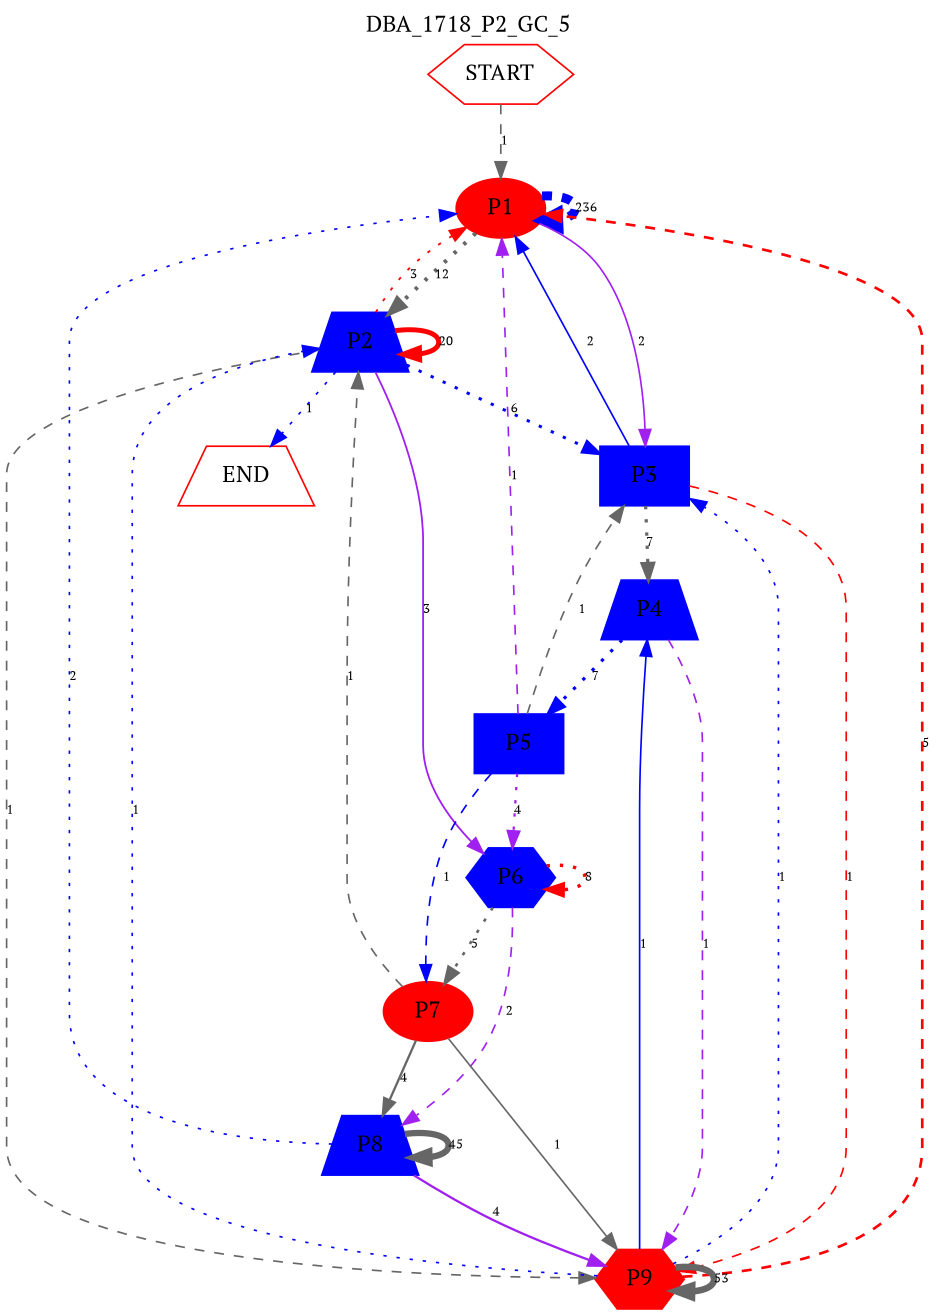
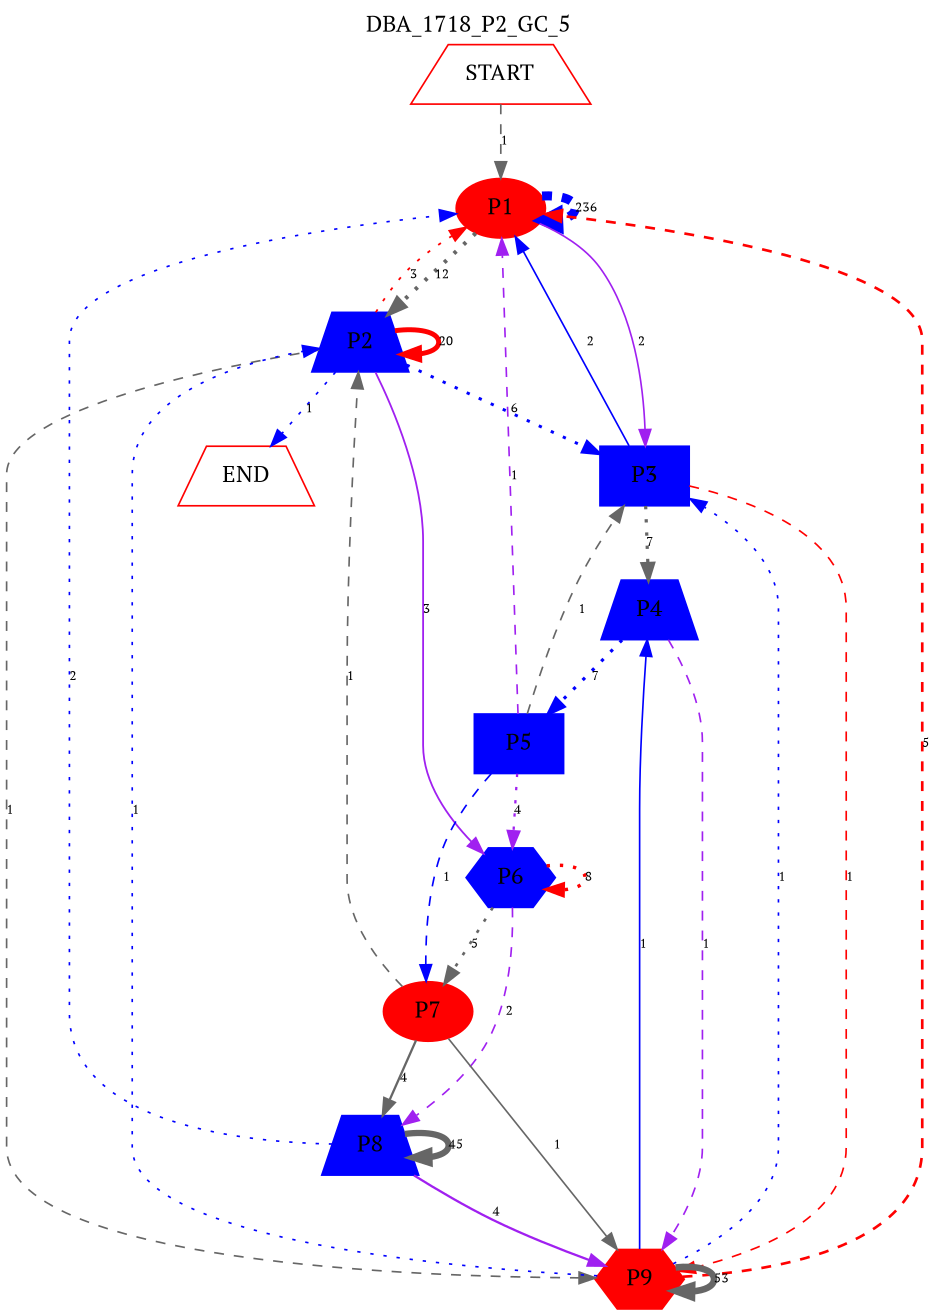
node "START": shape hexagon -> trapezium
